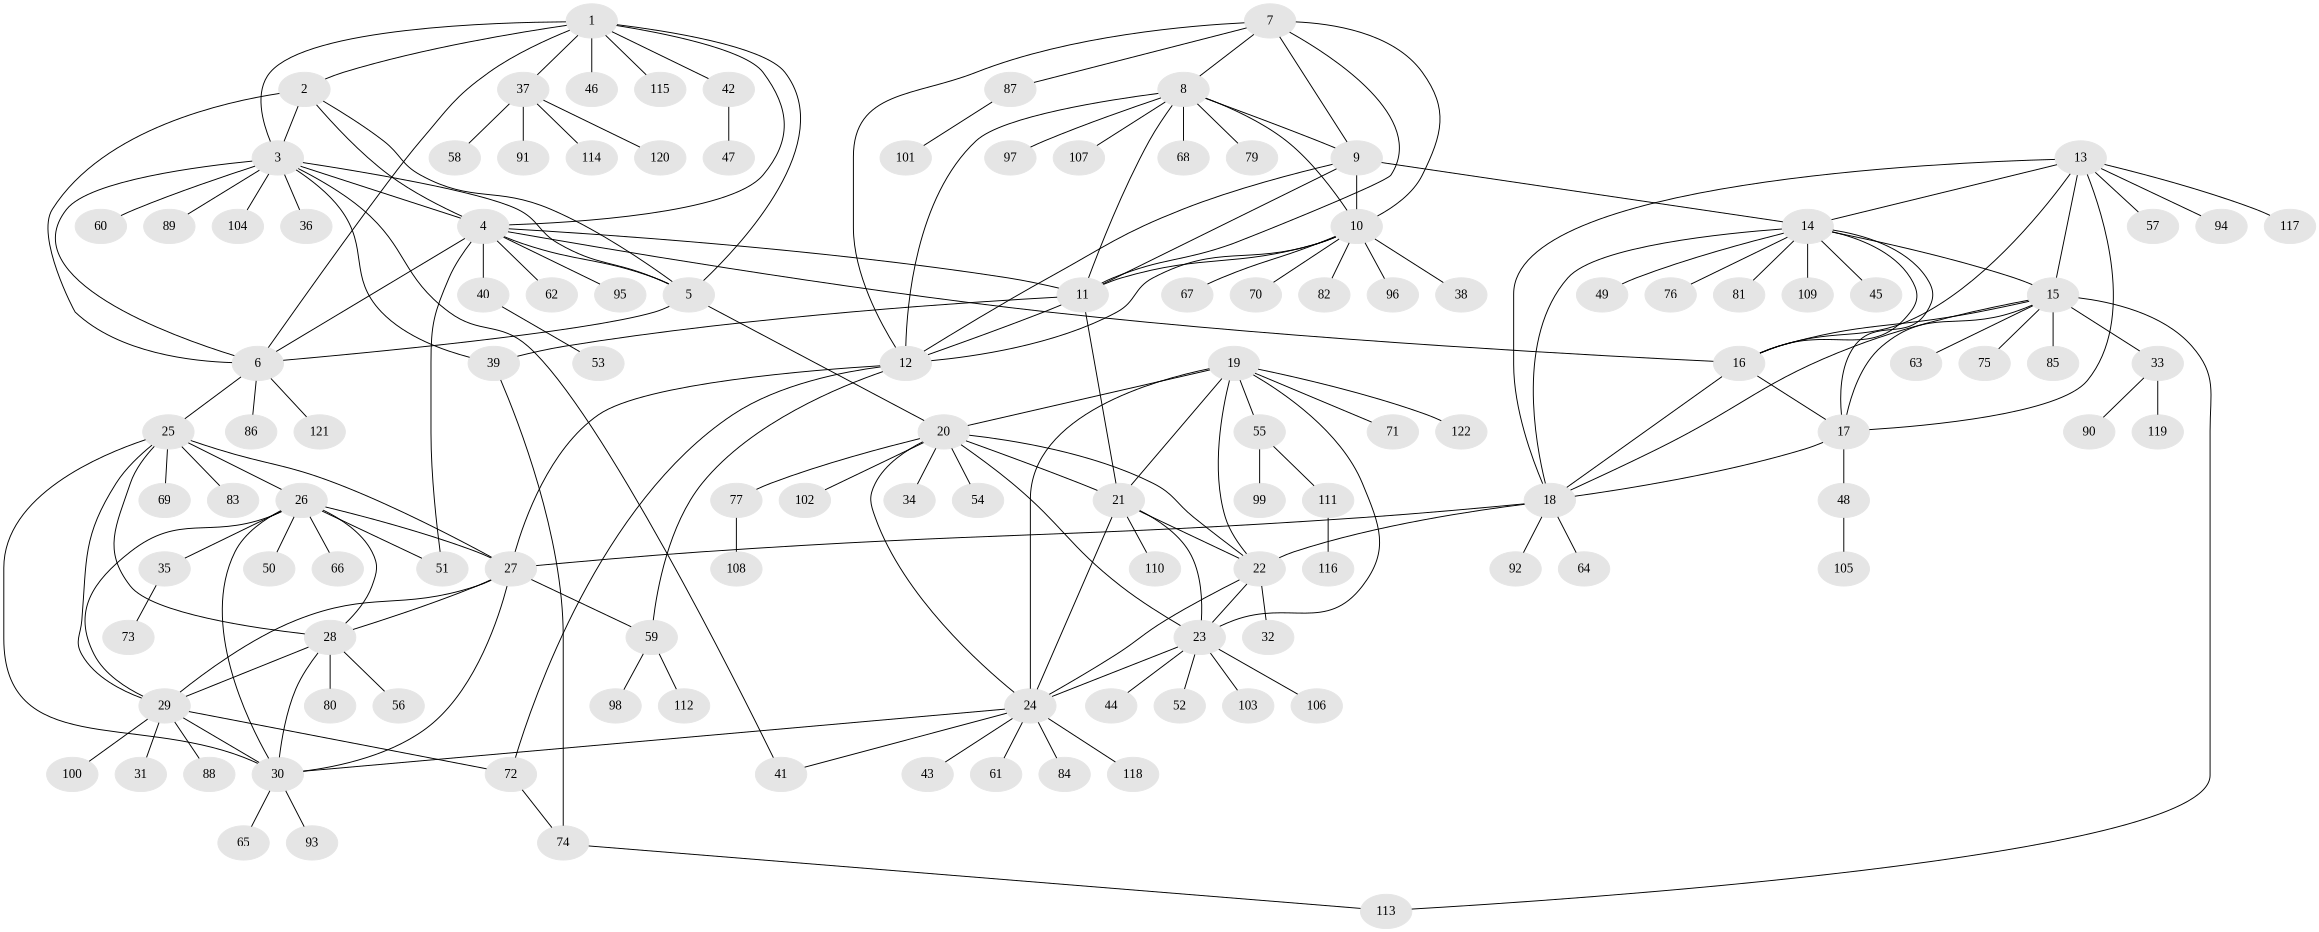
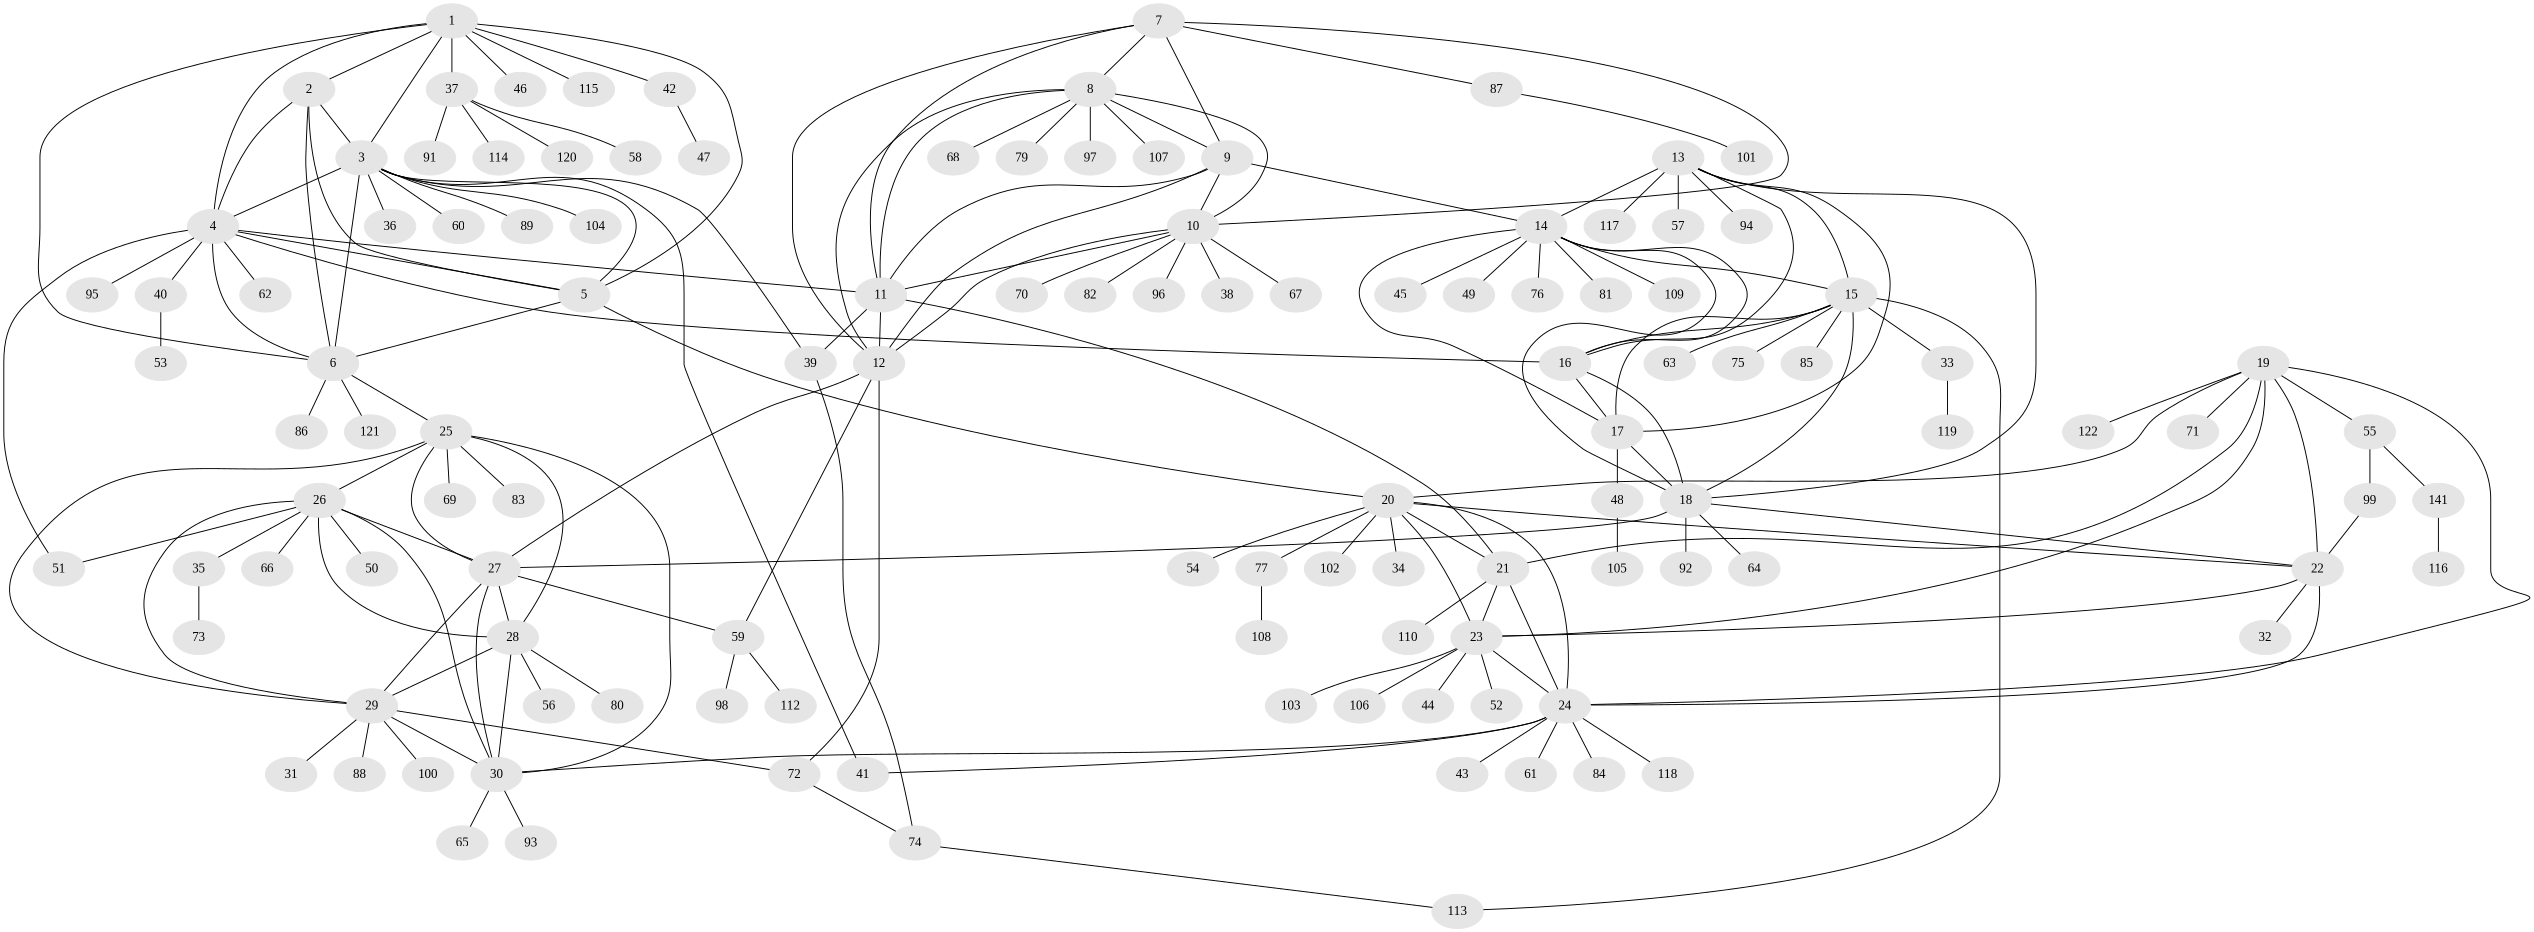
node "90": removed
node "111": label "111" -> "141"
edge "21" -- "22": now "99" -- "22"
